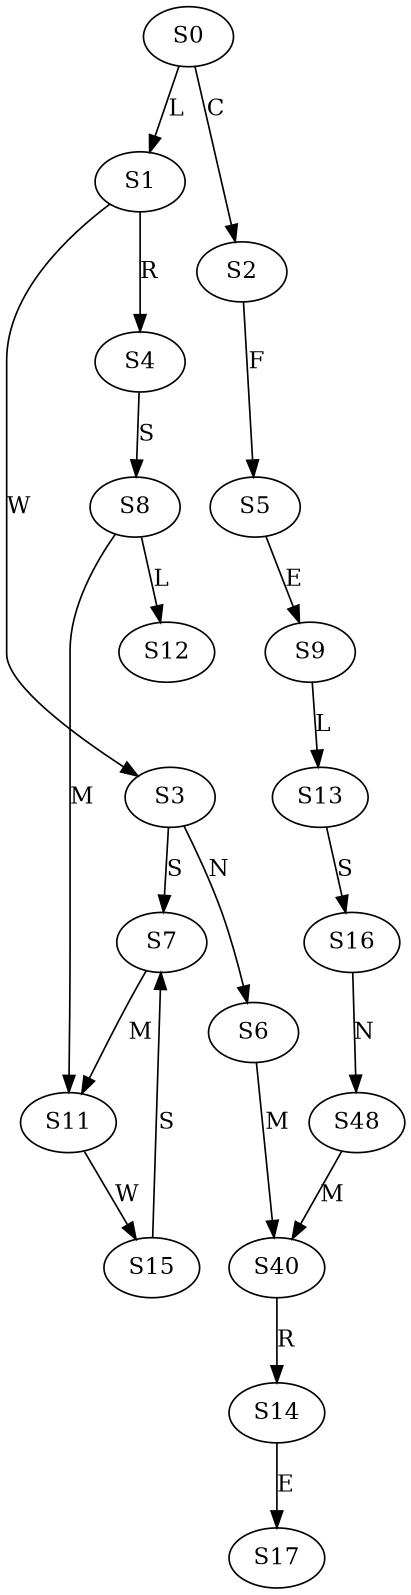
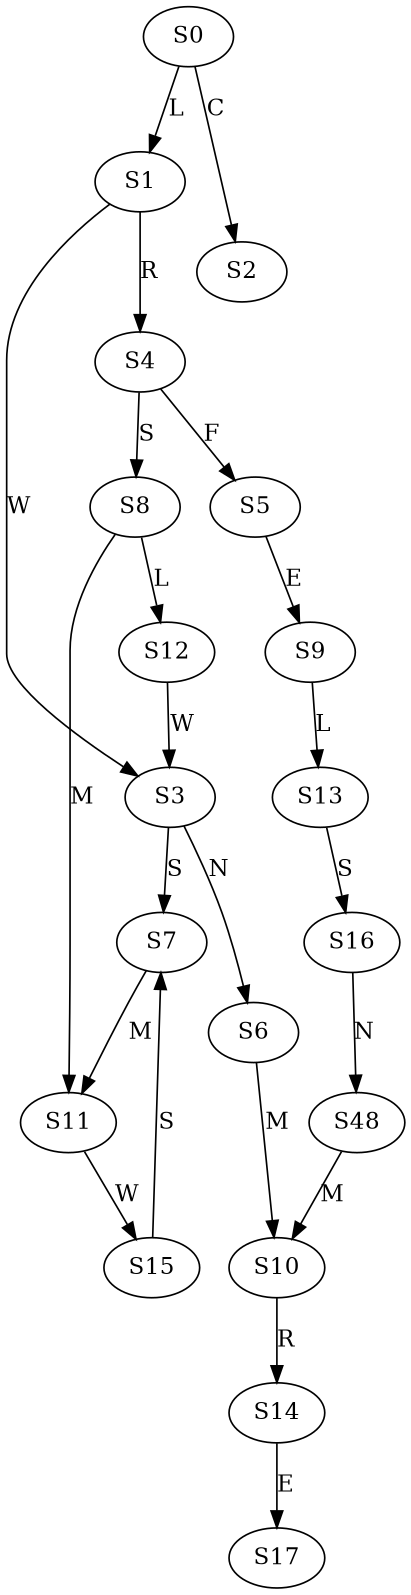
edge "S2" -> "S5": now "S4" -> "S5"
edge "S12" -> "S3": added, label "W"
node "S40": label "S40" -> "S10"
